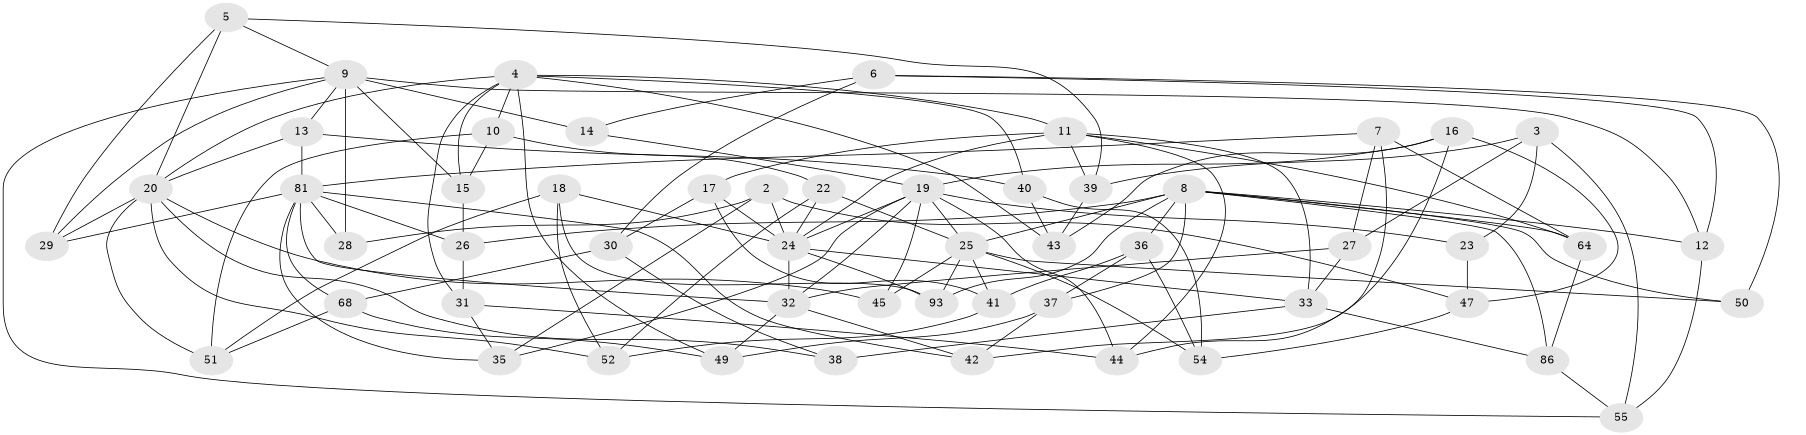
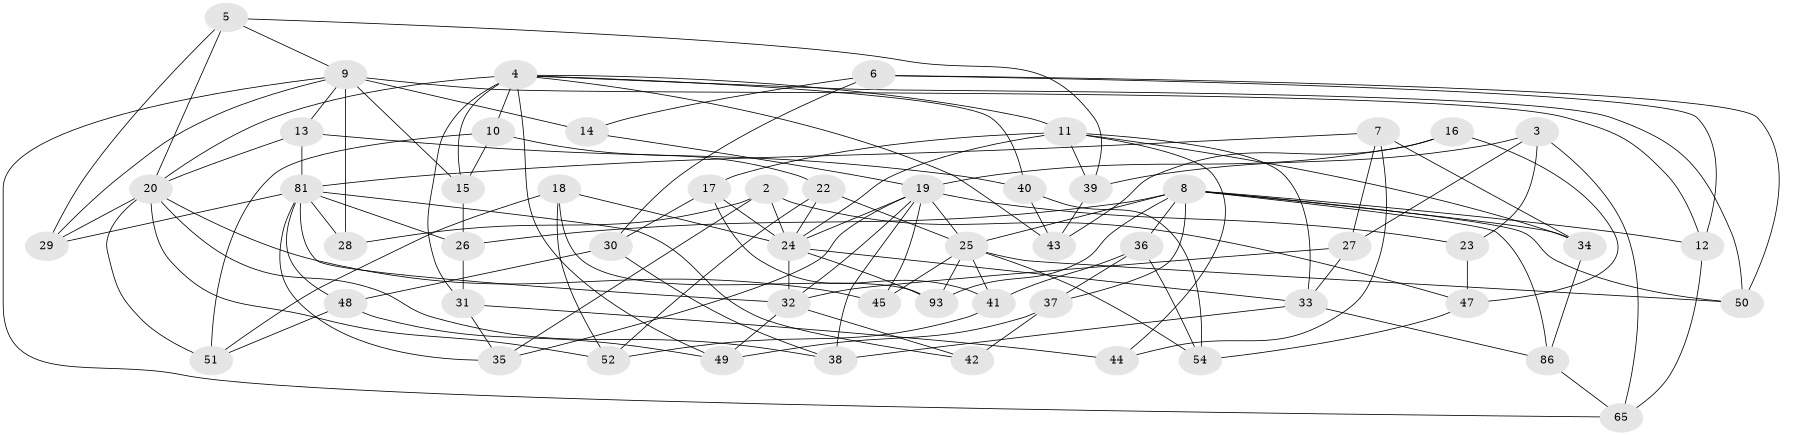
edge "4" -- "50": added
node "64": label "64" -> "34"
edge "19" -- "44": now "19" -- "38"
node "68": label "68" -> "48"
edge "16" -- "42": removed
node "55": label "55" -> "65"
